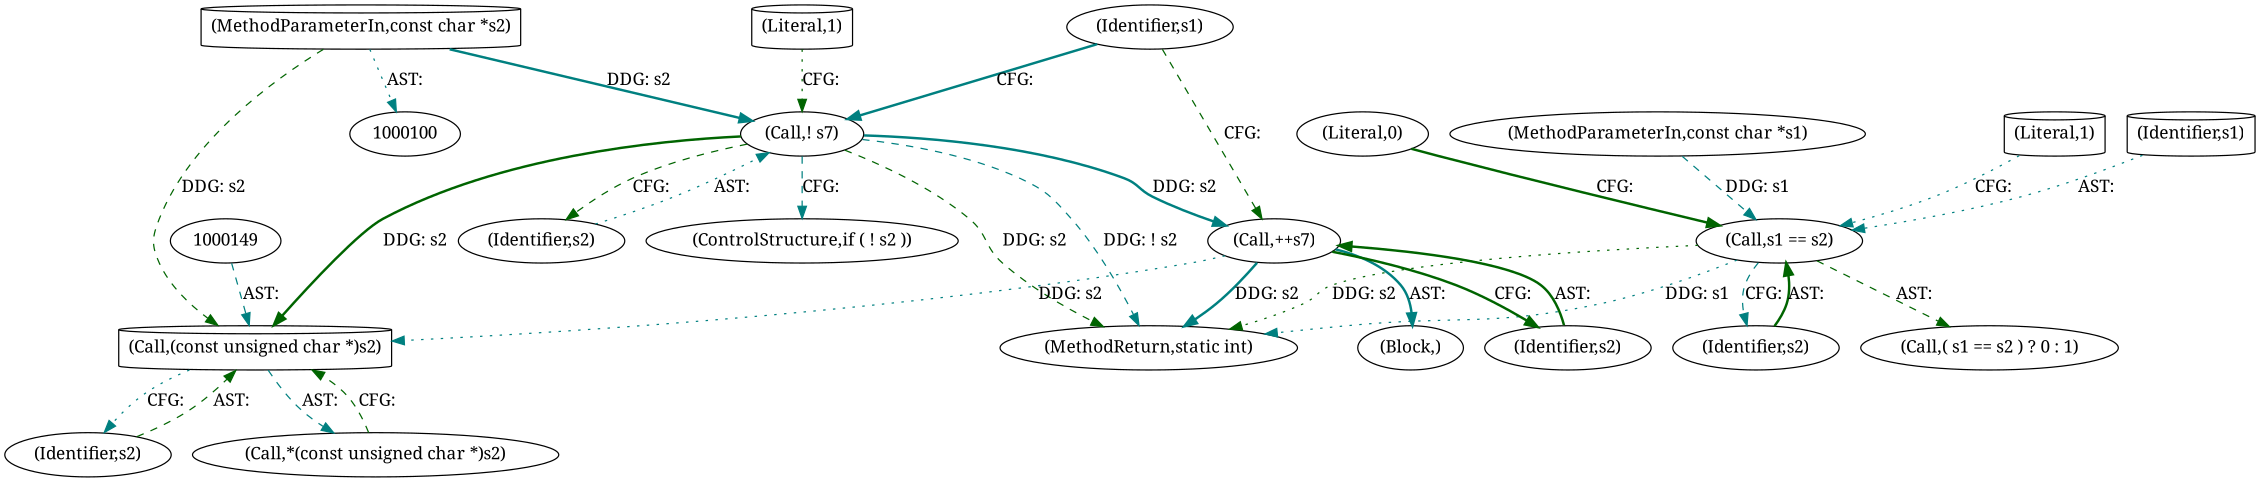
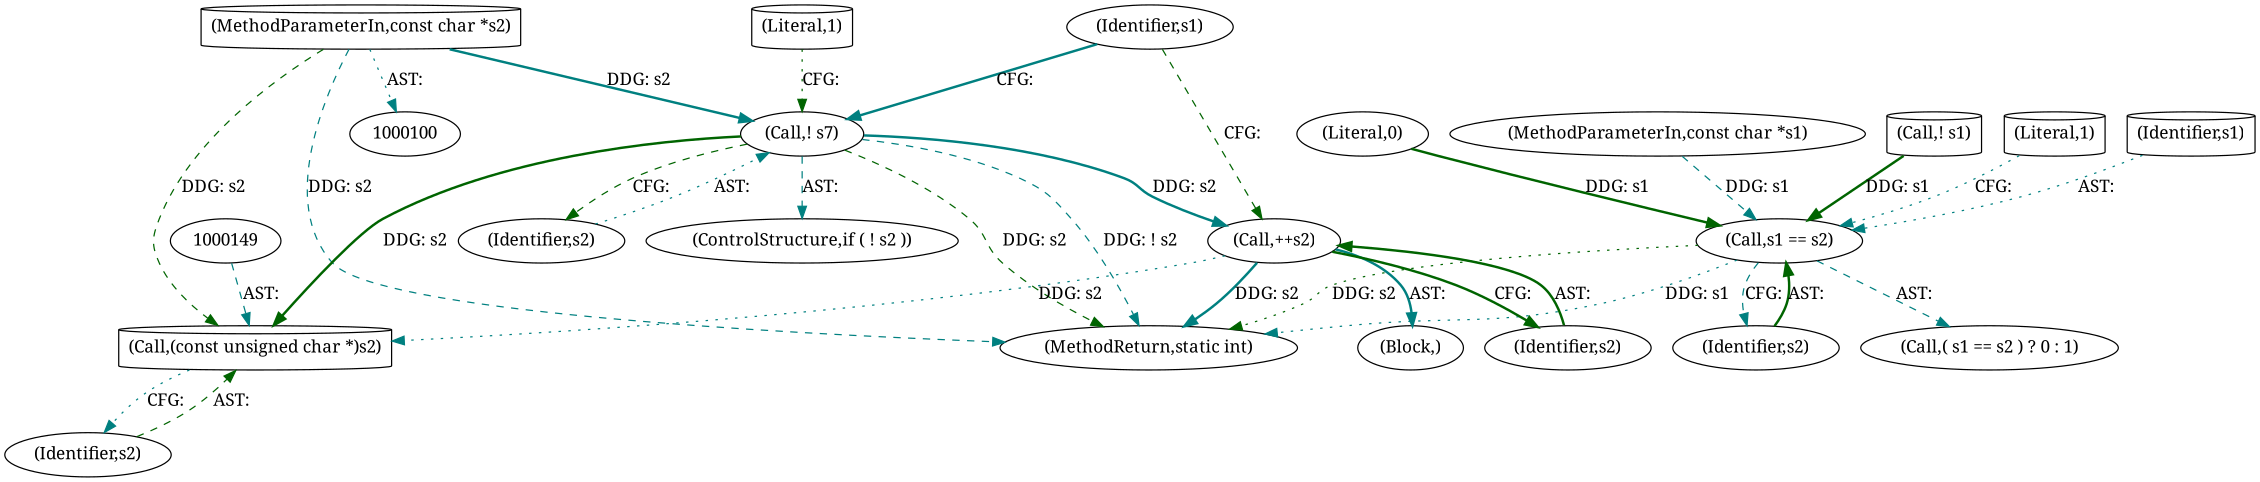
node "(Call,! s1)": added
edge "(Call,! s7)" -> "(ControlStructure,if ( ! s2 ))": label "CFG: " -> "AST: "
edge "(Literal,0)" -> "(Call,s1 == s2)": label "CFG: " -> "DDG: s1"
node "(Call,++s7)": label "(Call,++s7)" -> "(Call,++s2)"
edge "(Call,s1 == s2)" -> "(Call,( s1 == s2 ) ? 0 : 1)": color darkgreen -> teal
edge "(MethodParameterIn,const char *s2)" -> "(MethodReturn,static int)": added, label "DDG: s2"
node "(Call,*(const unsigned char *)s2)": removed
